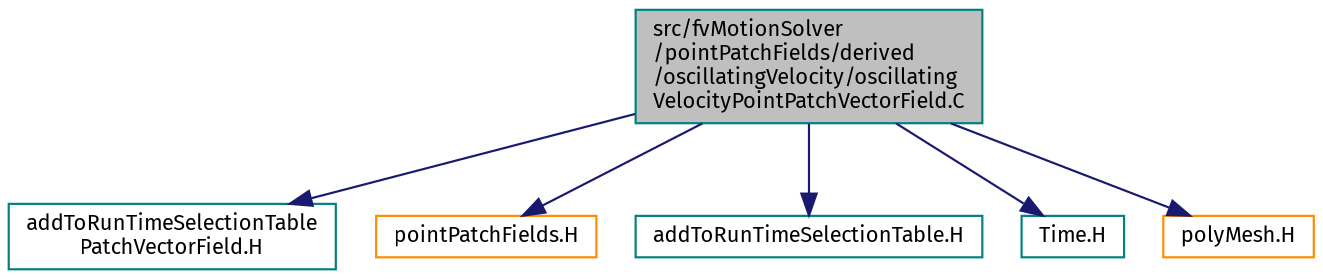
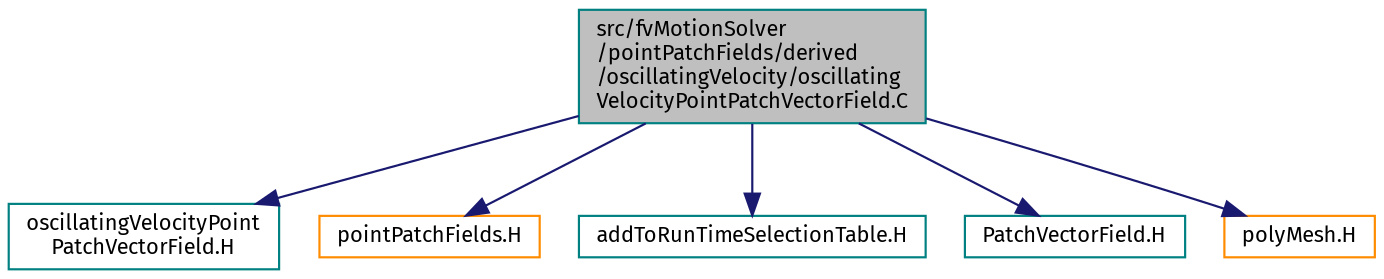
node "addToRunTimeSelectionTable PatchVectorField.H": label "addToRunTimeSelectionTable PatchVectorField.H" -> "oscillatingVelocityPoint PatchVectorField.H"
node "Time.H": label "Time.H" -> "PatchVectorField.H"
